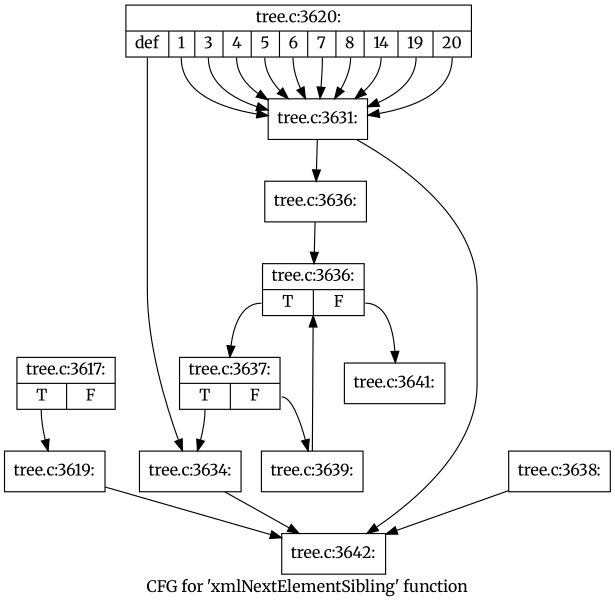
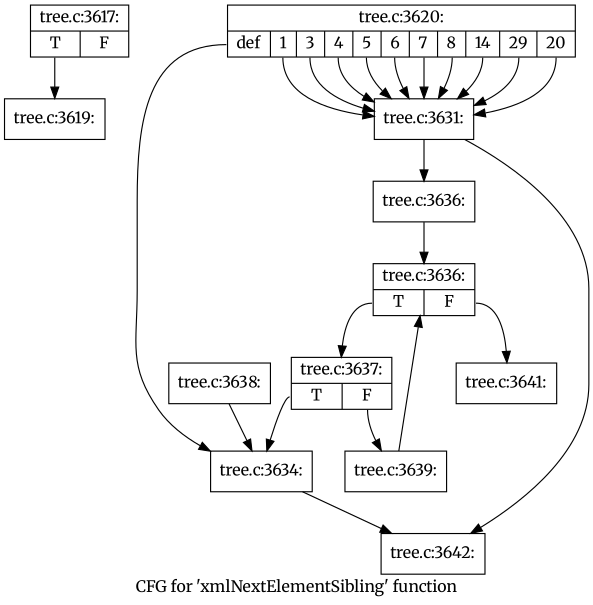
node "tree.c:3620:": text "19" -> "29"
edge "tree.c:3619:" -> "tree.c:3642:": removed
edge "tree.c:3638:" -> "tree.c:3642:": now "tree.c:3638:" -> "tree.c:3634:"
